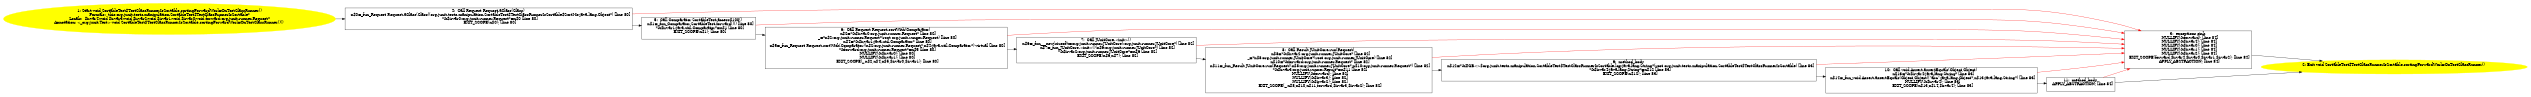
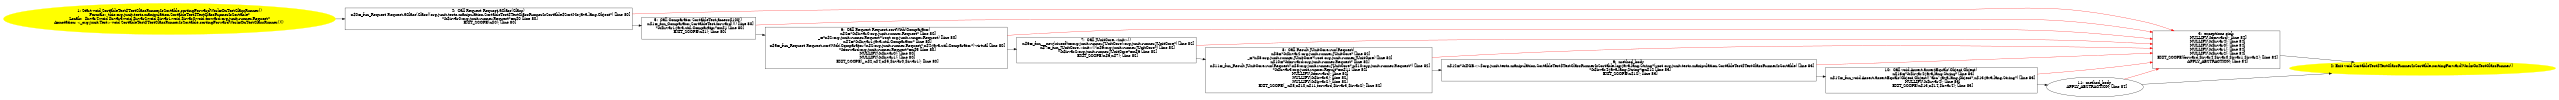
node "11:  method_body APPLY_ABSTRACTION; [line 84]": shape box -> ellipse
